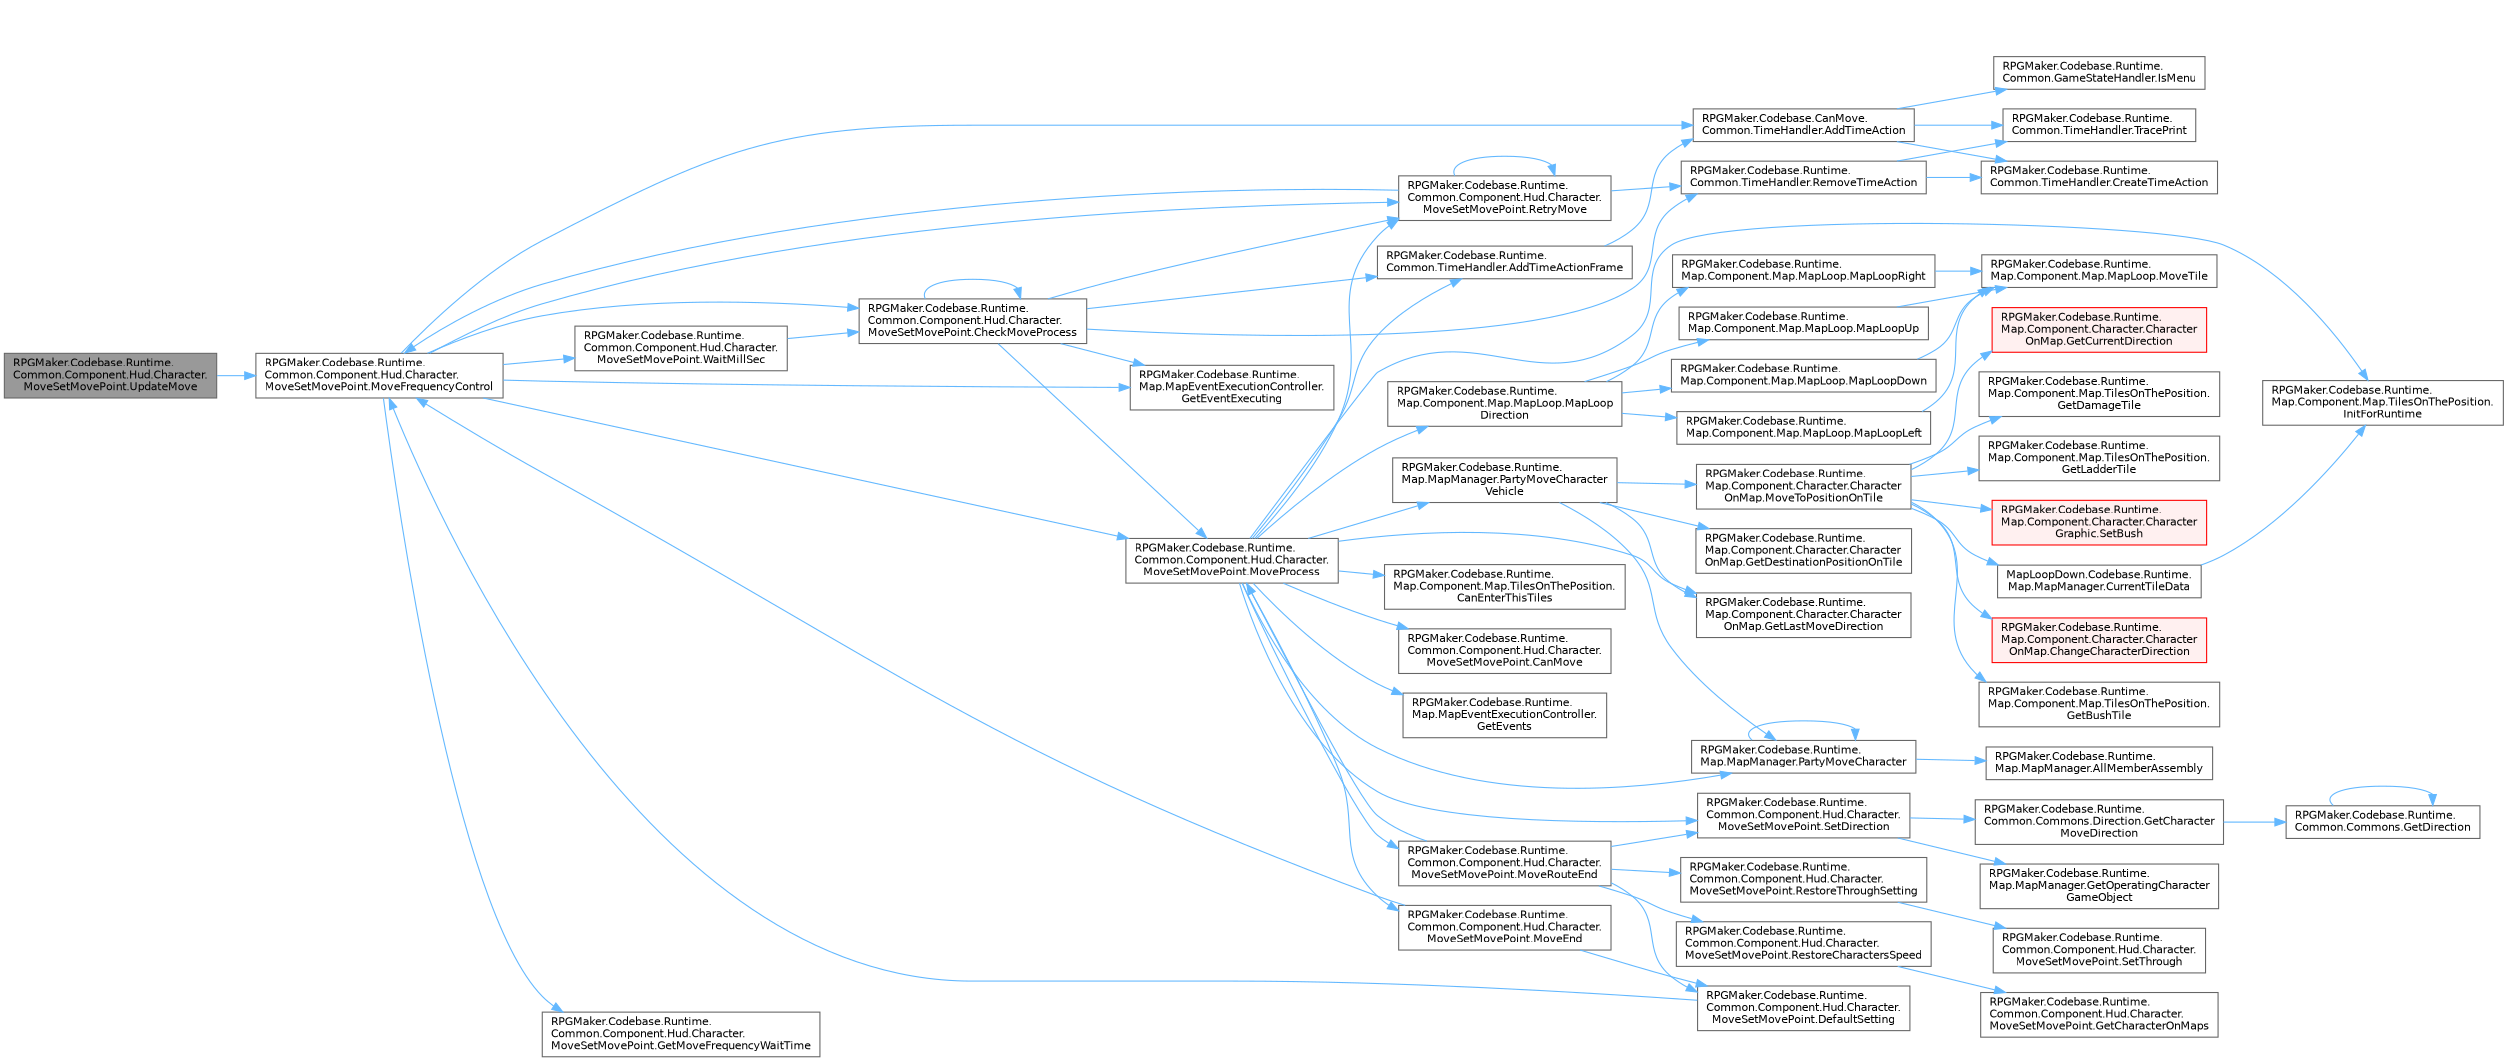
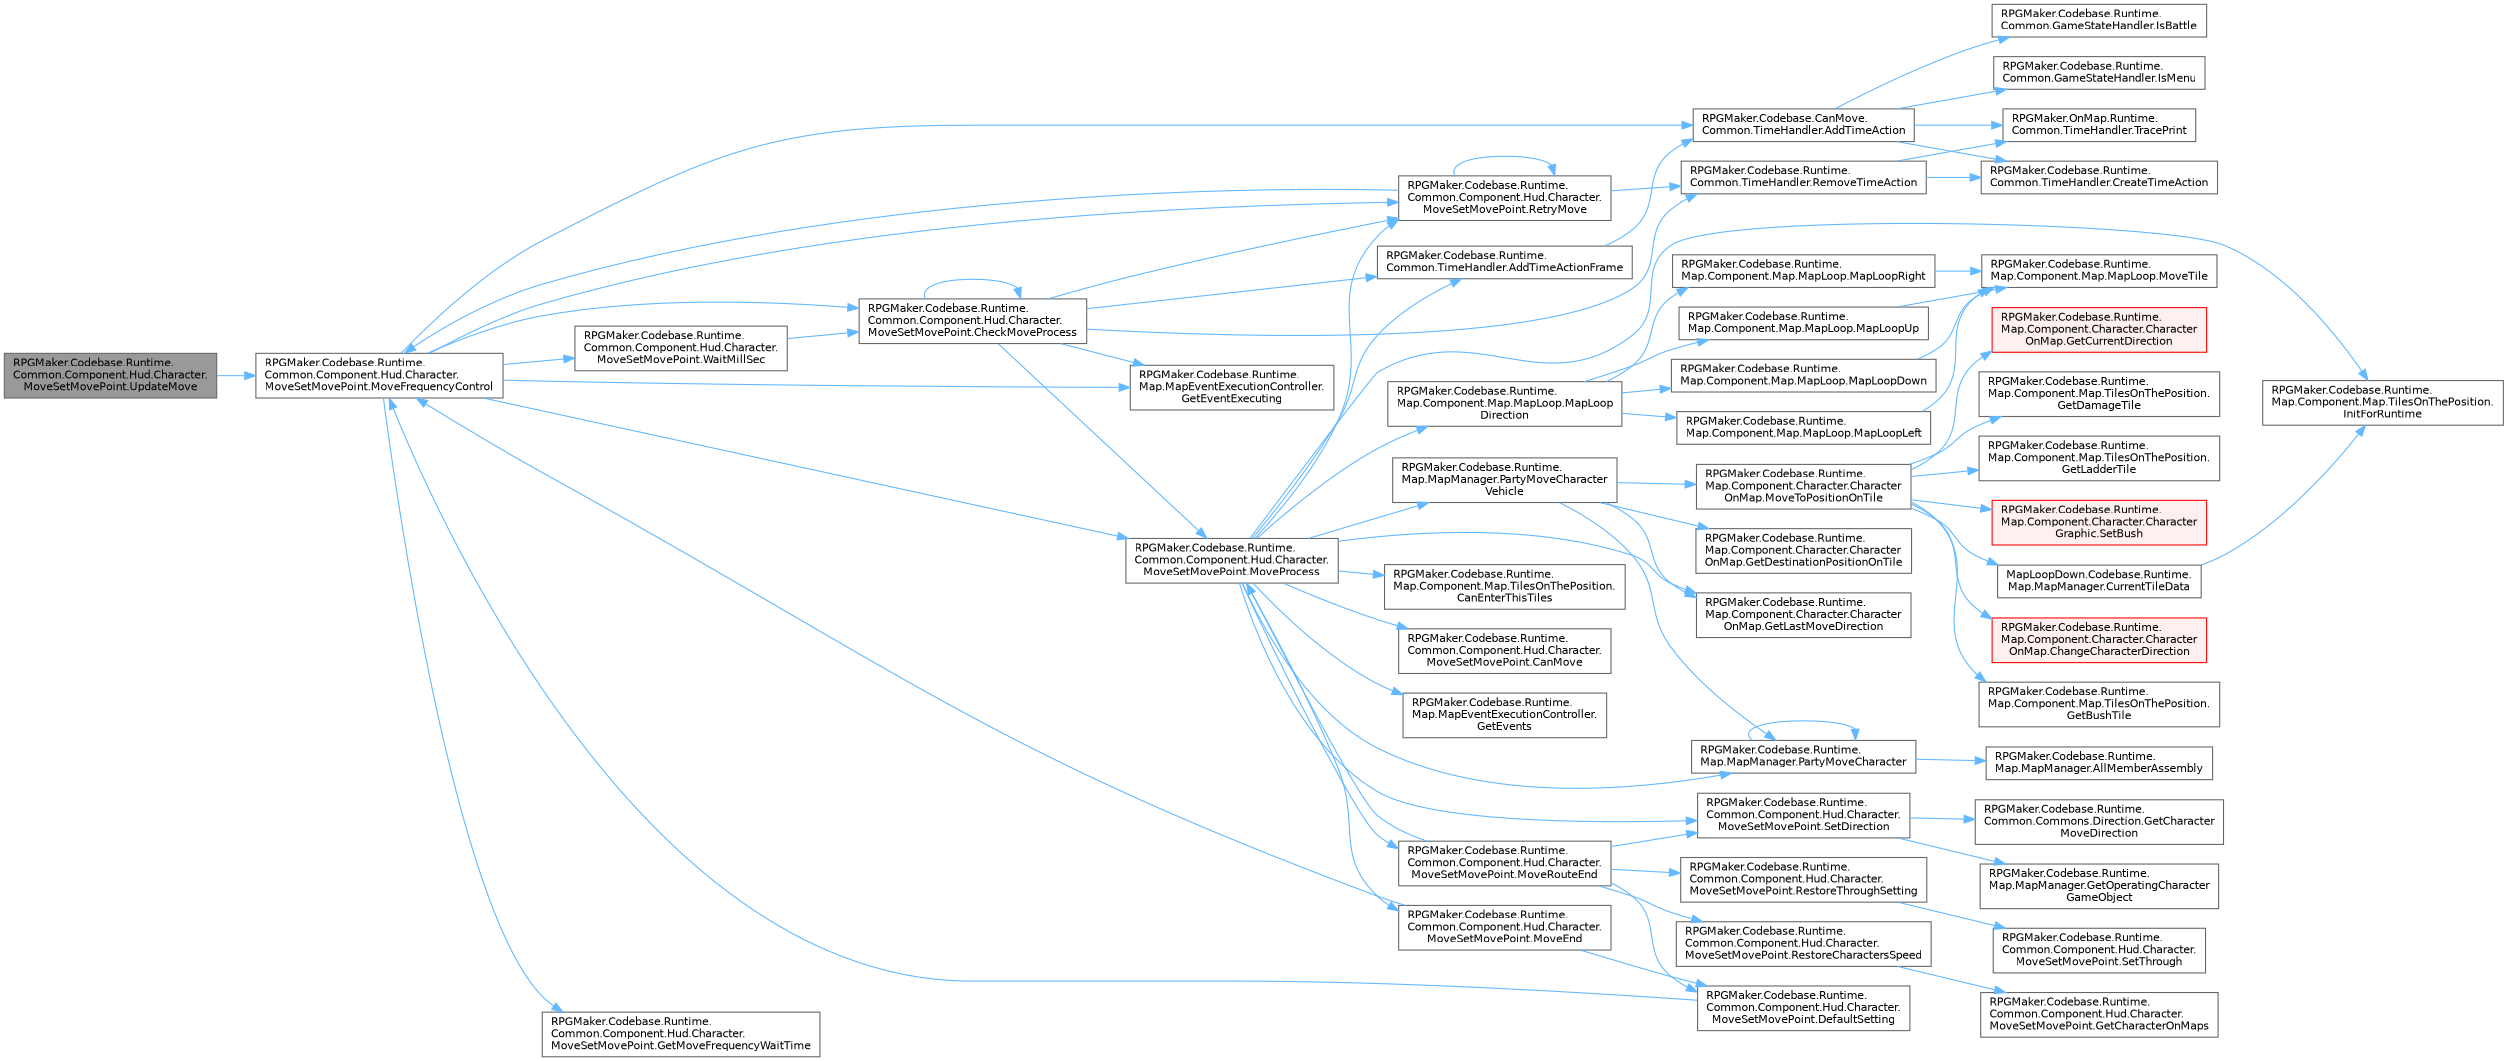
node "RPGMaker.Codebase.Runtime. Common.GameStateHandler.IsBattle": added
node "RPGMaker.Codebase.Runtime. Common.TimeHandler.TracePrint": label "RPGMaker.Codebase.Runtime. Common.TimeHandler.TracePrint" -> "RPGMaker.OnMap.Runtime. Common.TimeHandler.TracePrint"
node "RPGMaker.Codebase.Runtime. Common.Commons.GetDirection": removed
